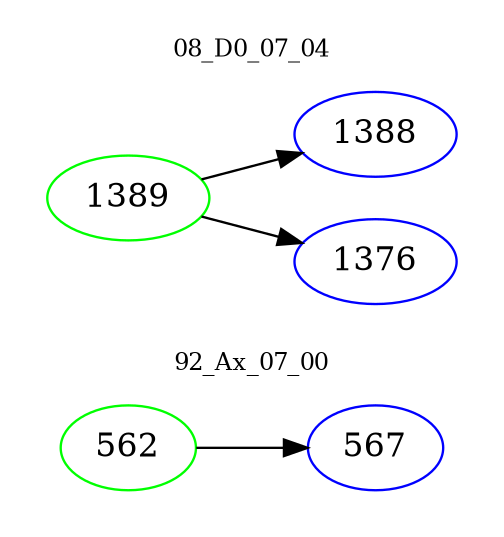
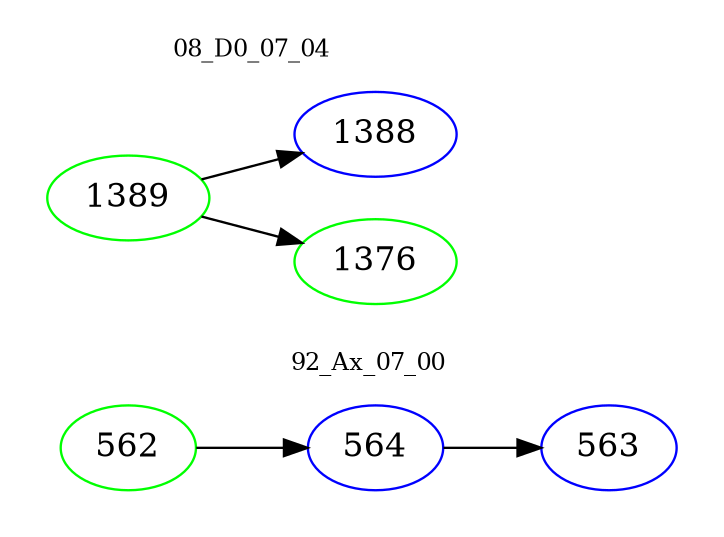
node "1376": color blue -> green
node "567": label "567" -> "564"
node "563": added
